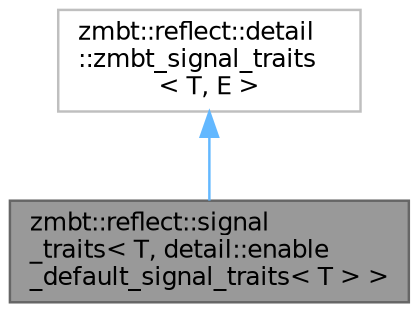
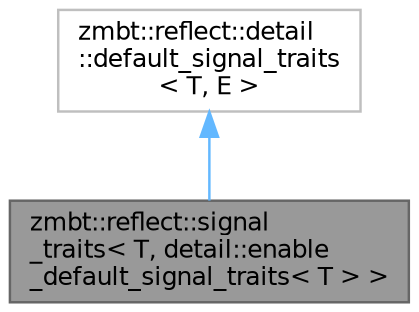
node "zmbt::reflect::detail ::zmbt_signal_traits < T, E >": label "zmbt::reflect::detail ::zmbt_signal_traits < T, E >" -> "zmbt::reflect::detail ::default_signal_traits < T, E >"
